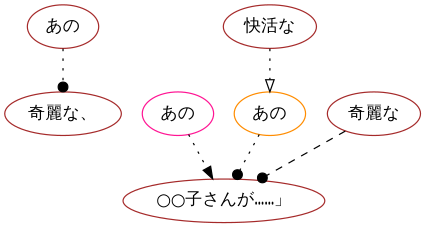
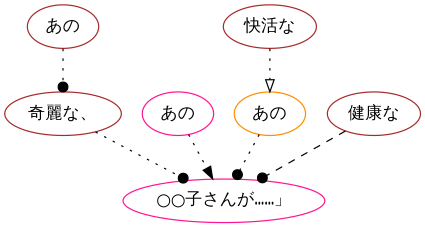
node "奇麗な": label "奇麗な" -> "健康な"
edge "奇麗な、" -> "○○子さんが……」": added
node "○○子さんが……」": color brown -> deeppink
